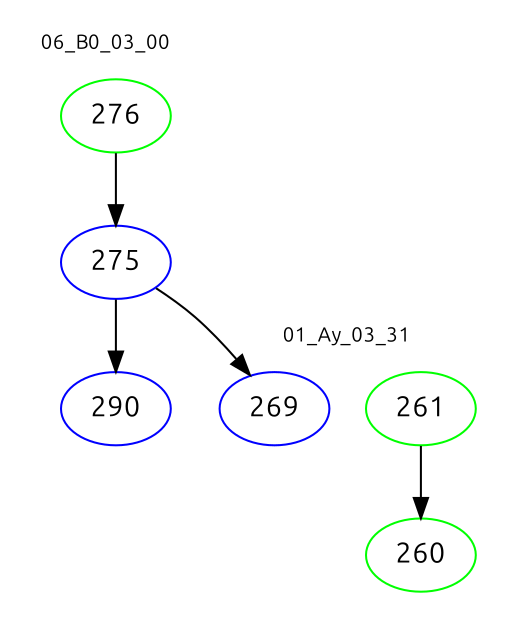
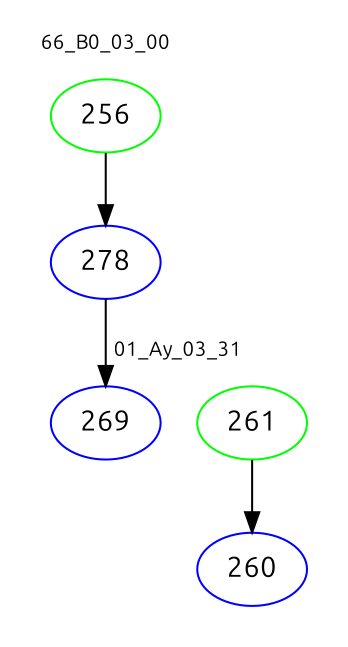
cluster "06_B0_03_00": label "06_B0_03_00" -> "66_B0_03_00"
node "276": label "276" -> "256"
node "275": label "275" -> "278"
node "290": removed
node "260": color green -> blue
